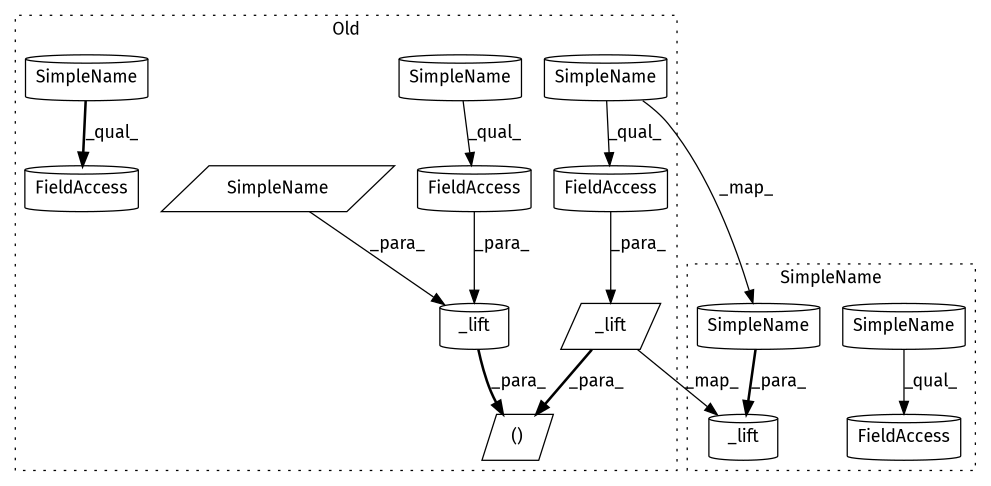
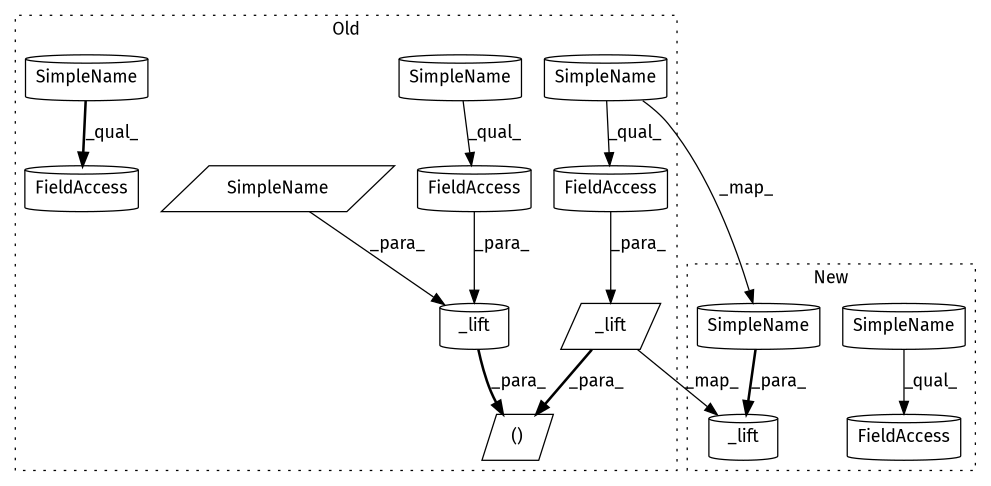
cluster "SimpleName": label "SimpleName" -> "New"
